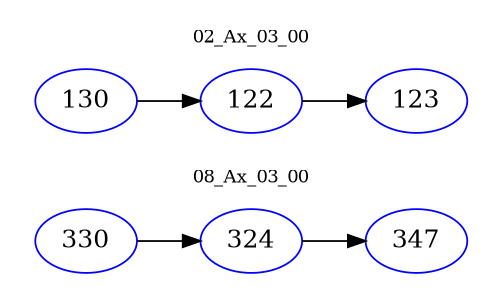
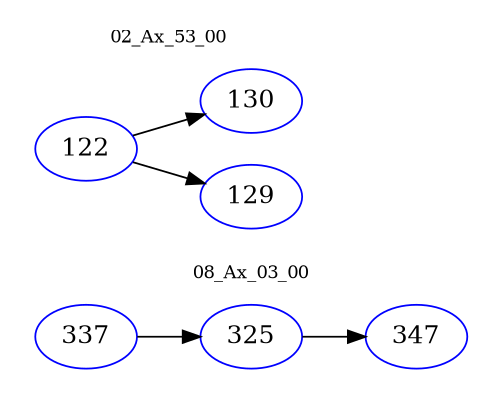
cluster "02_Ax_03_00": label "02_Ax_03_00" -> "02_Ax_53_00"
edge "130" -> "122": reversed
node "123": label "123" -> "129"
node "330": label "330" -> "337"
node "324": label "324" -> "325"
